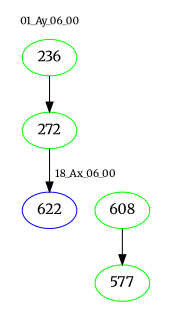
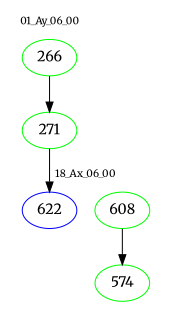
node "236": label "236" -> "266"
node "272": label "272" -> "271"
node "577": label "577" -> "574"
